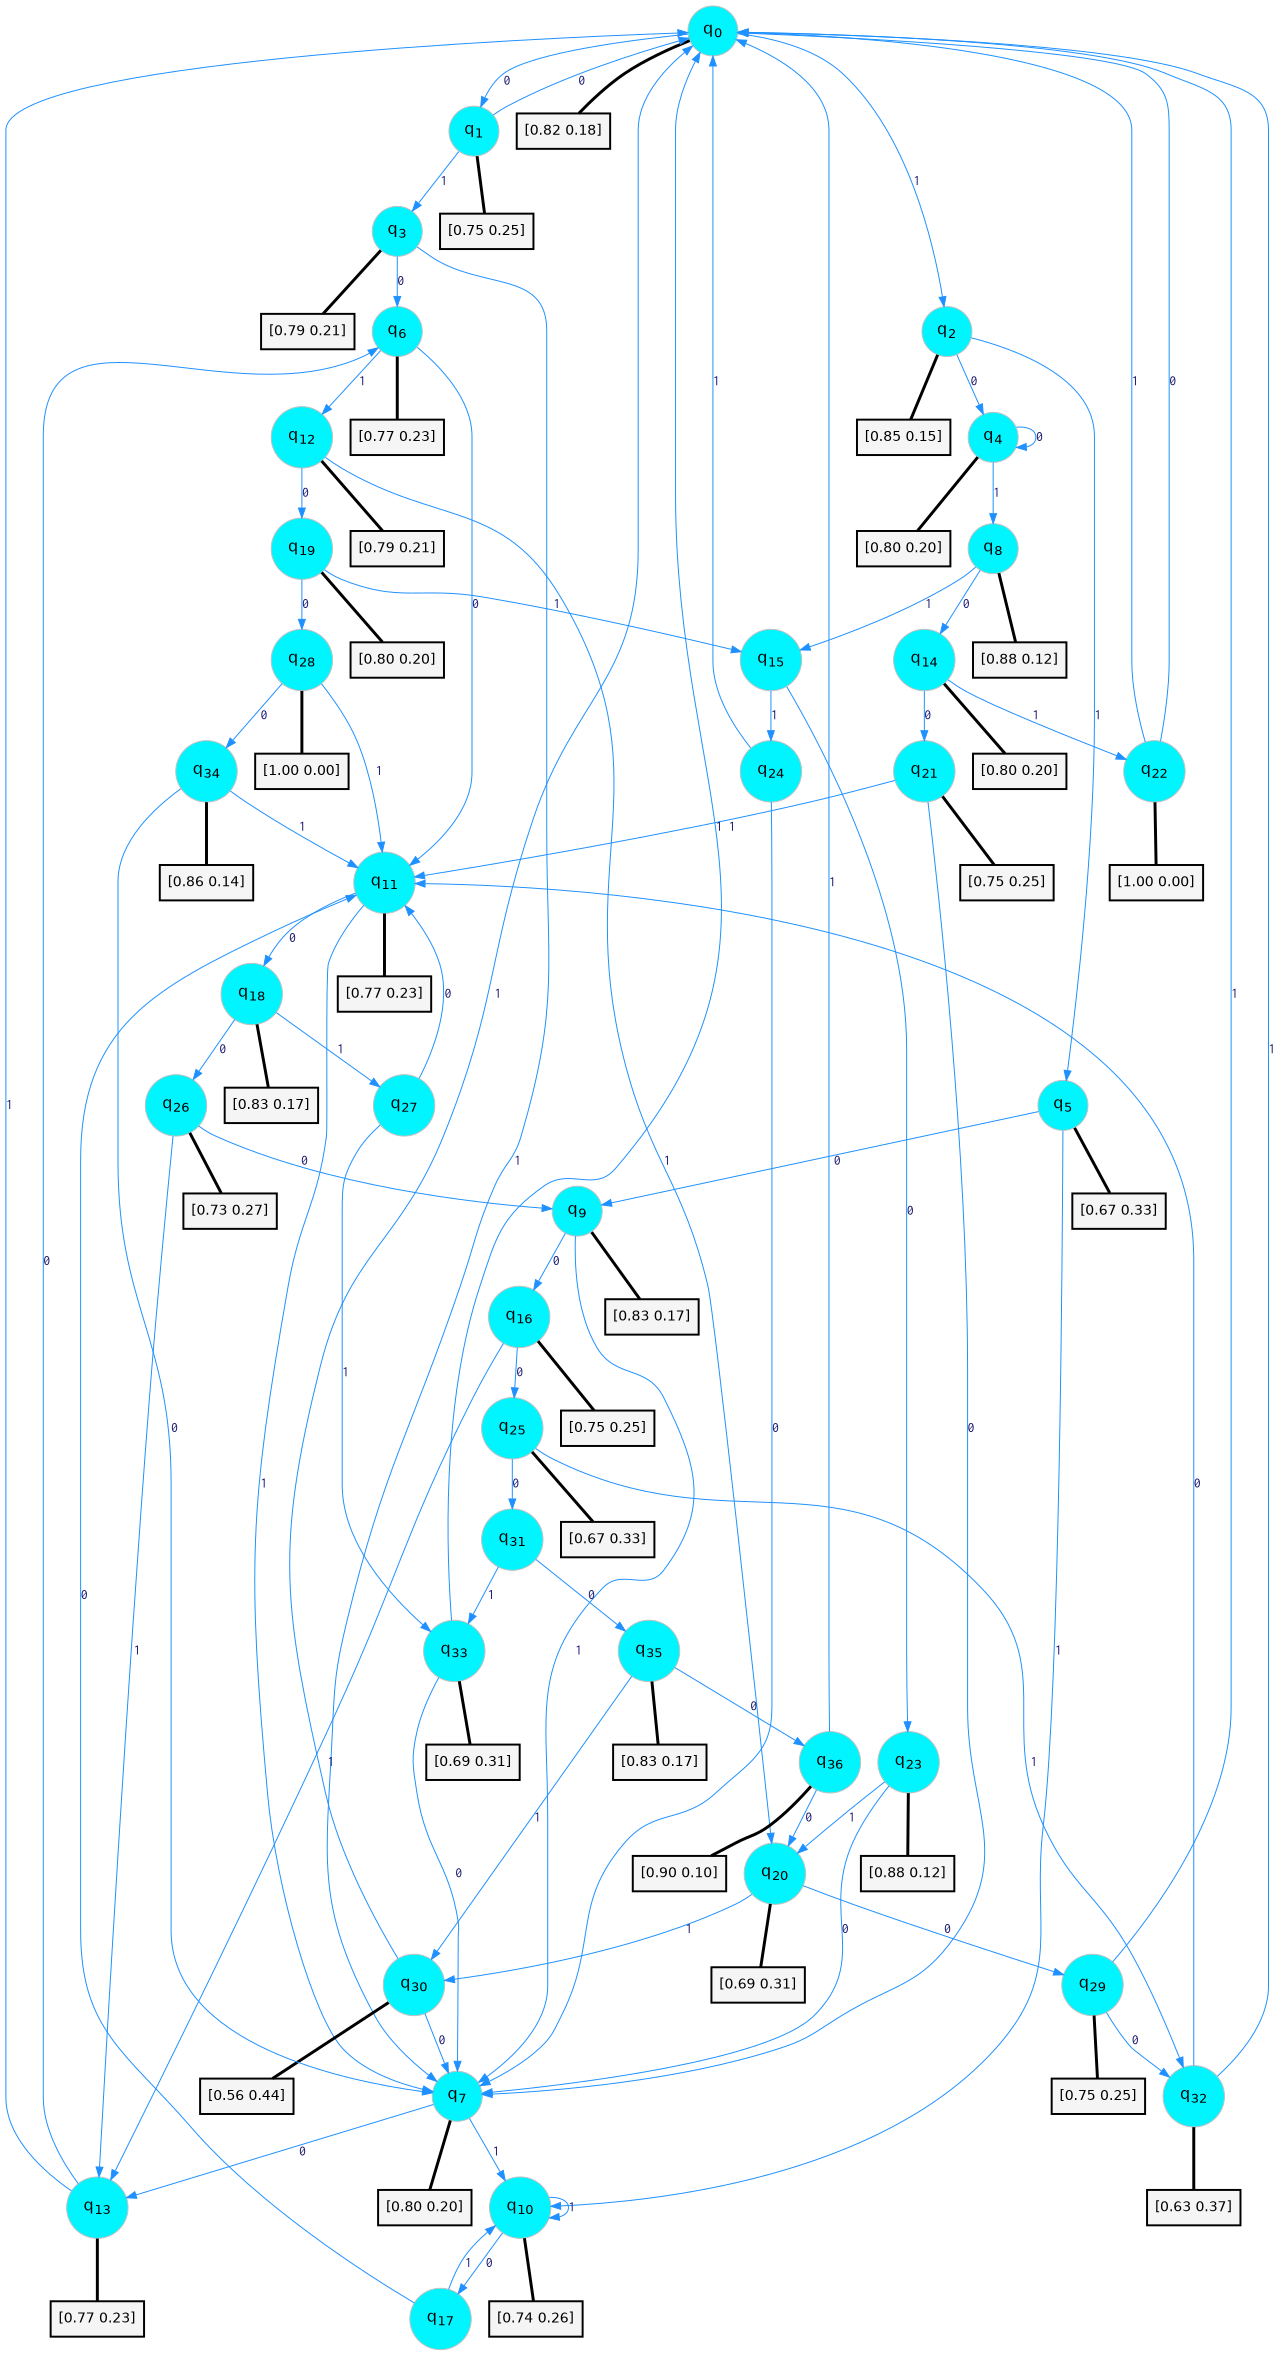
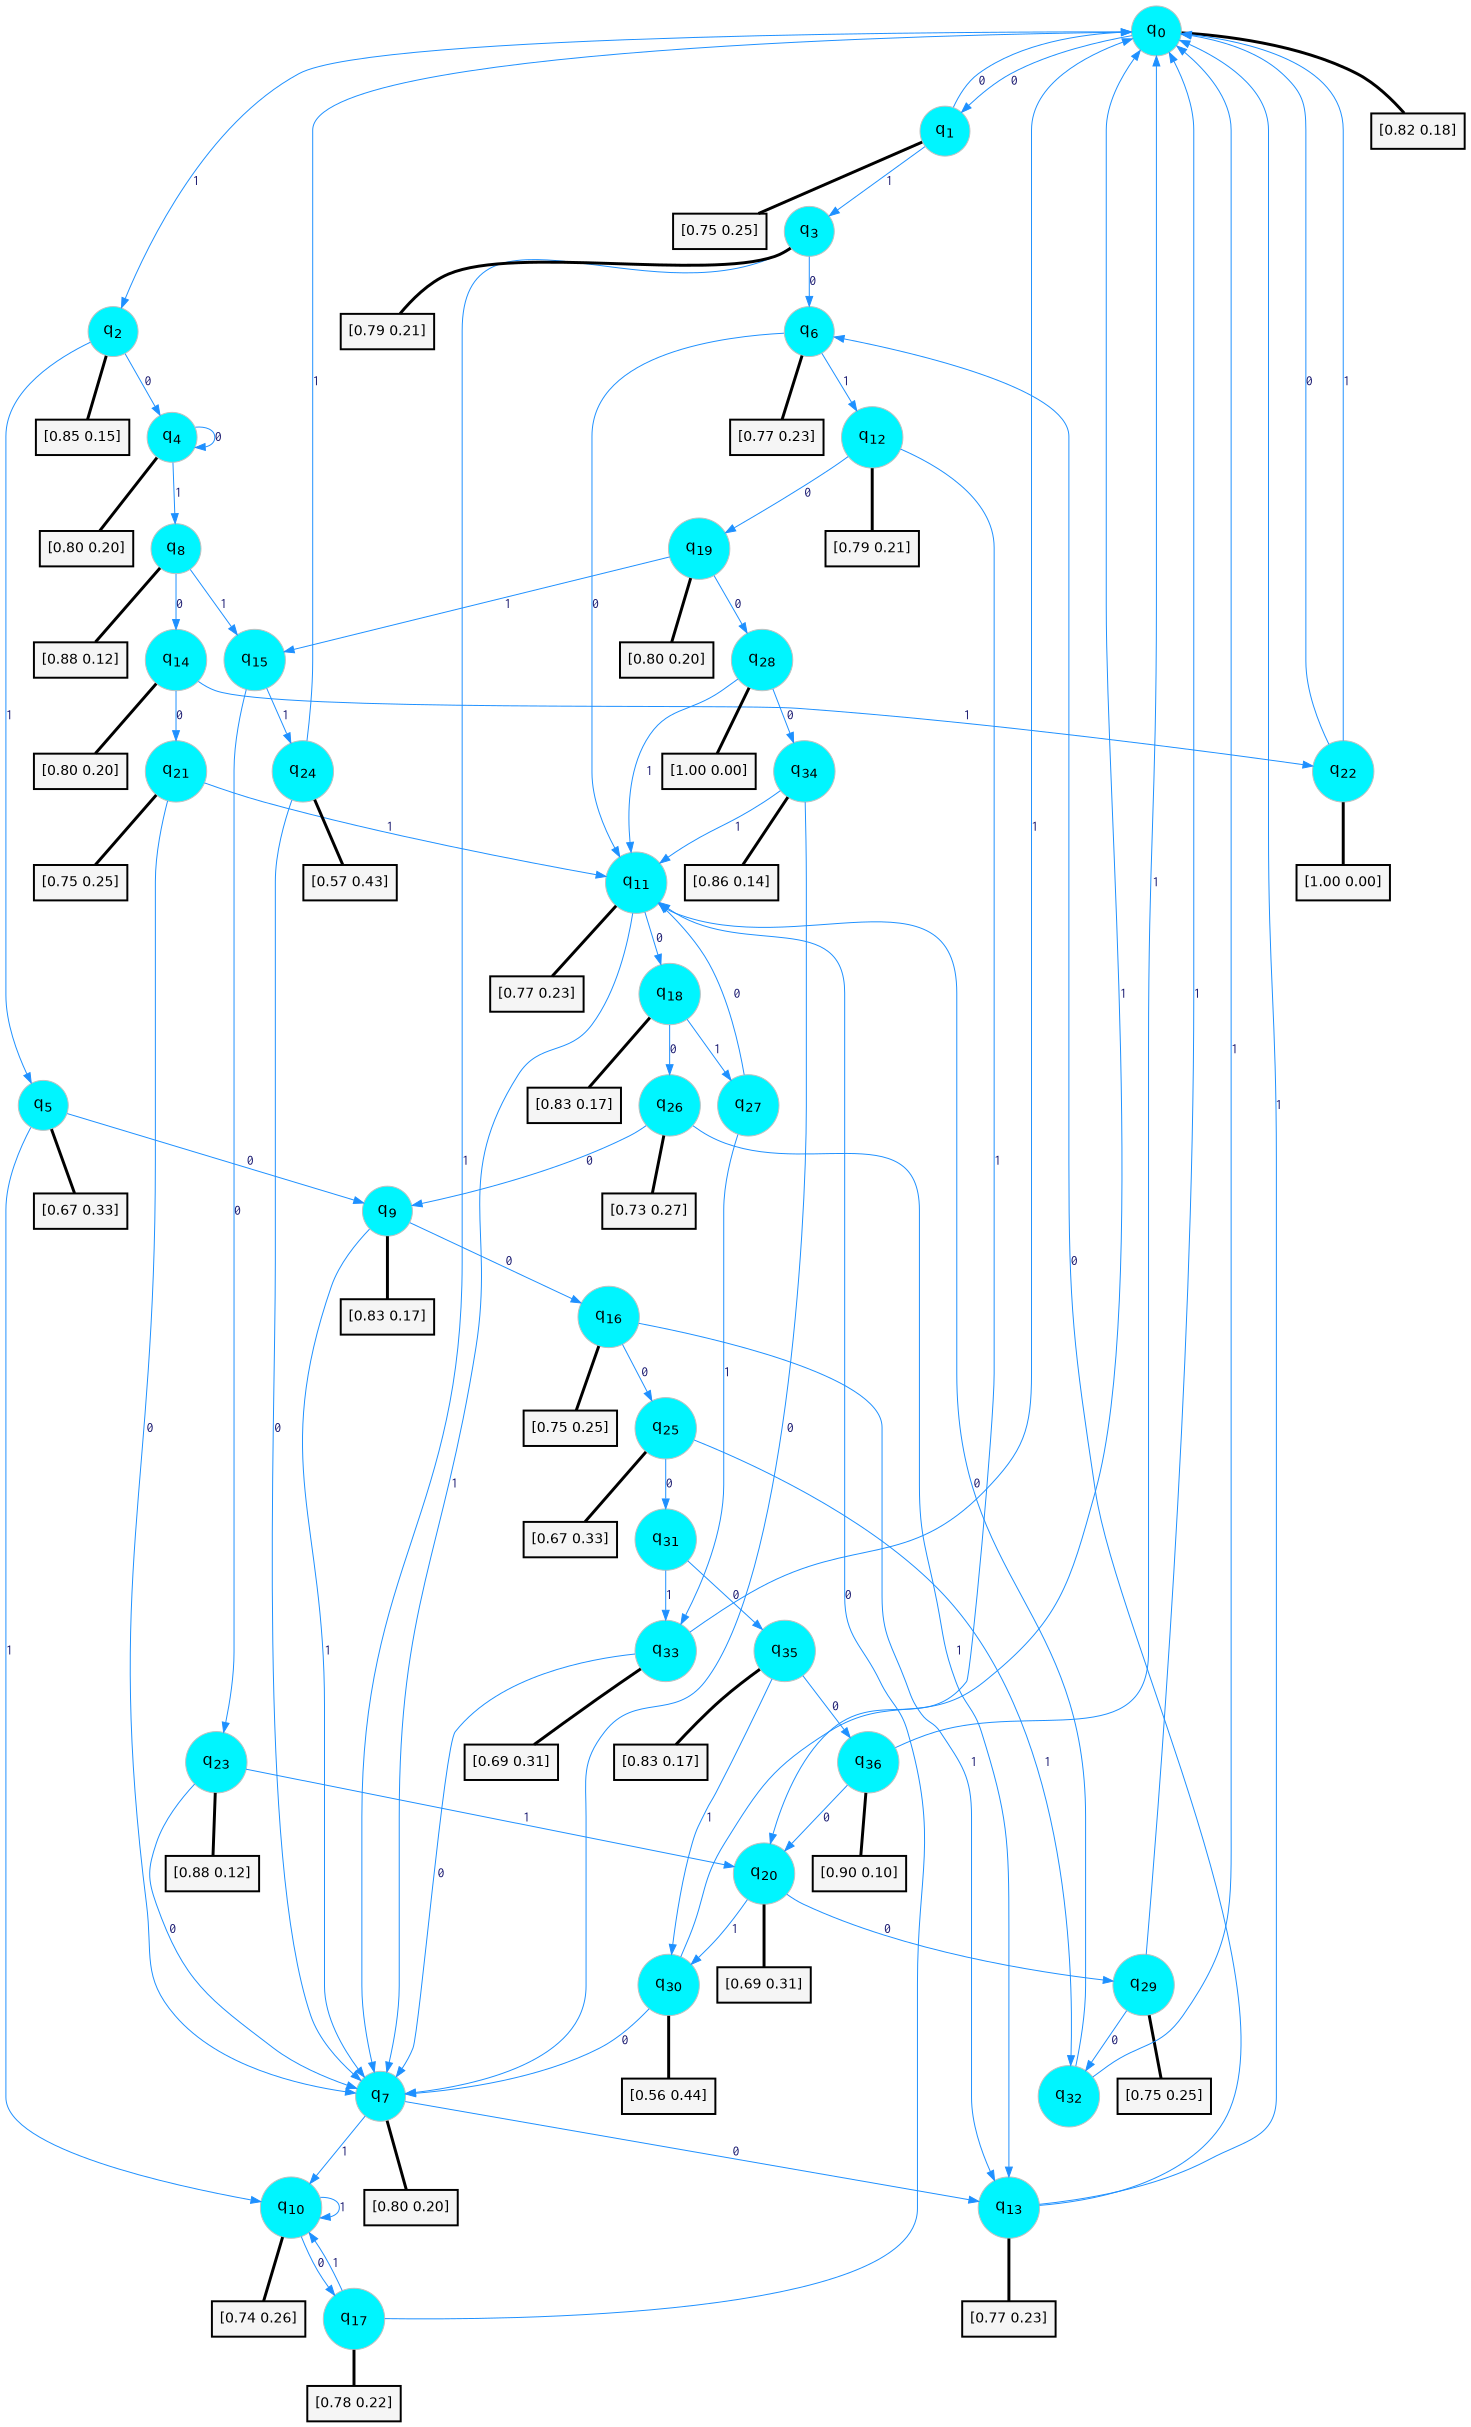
node "[0.57 0.43]": added
node "[0.63 0.37]": removed
node "[0.78 0.22]": added
